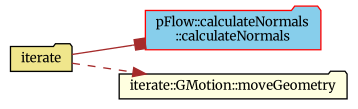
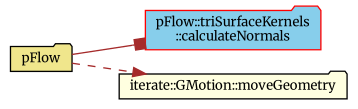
node "pFlow::calculateNormals ::calculateNormals": label "pFlow::calculateNormals ::calculateNormals" -> "pFlow::triSurfaceKernels ::calculateNormals"
node "iterate": label "iterate" -> "pFlow"
